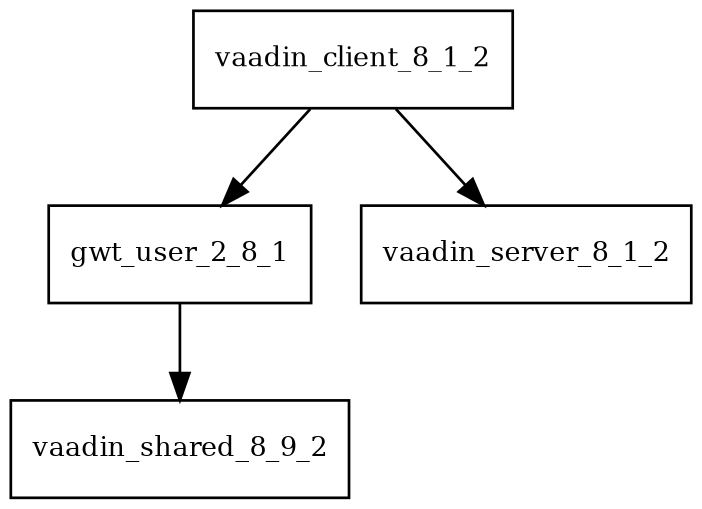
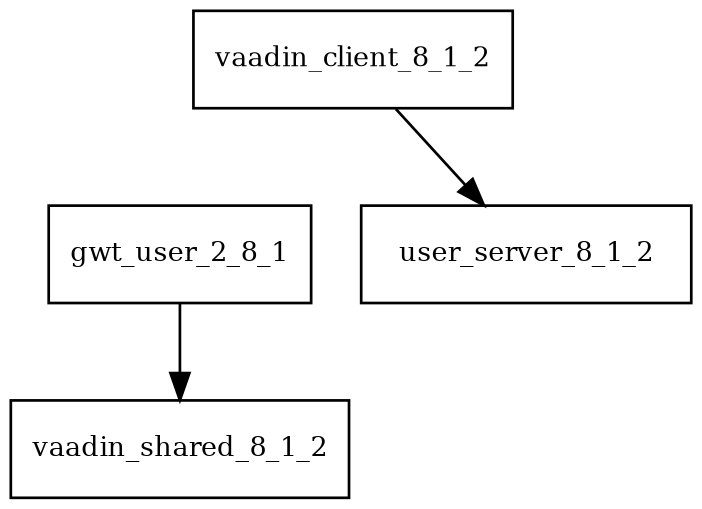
edge "vaadin_client_8_1_2" -> "gwt_user_2_8_1": removed
node "vaadin_server_8_1_2": label "vaadin_server_8_1_2" -> "user_server_8_1_2"
node "vaadin_shared_8_9_2": label "vaadin_shared_8_9_2" -> "vaadin_shared_8_1_2"
